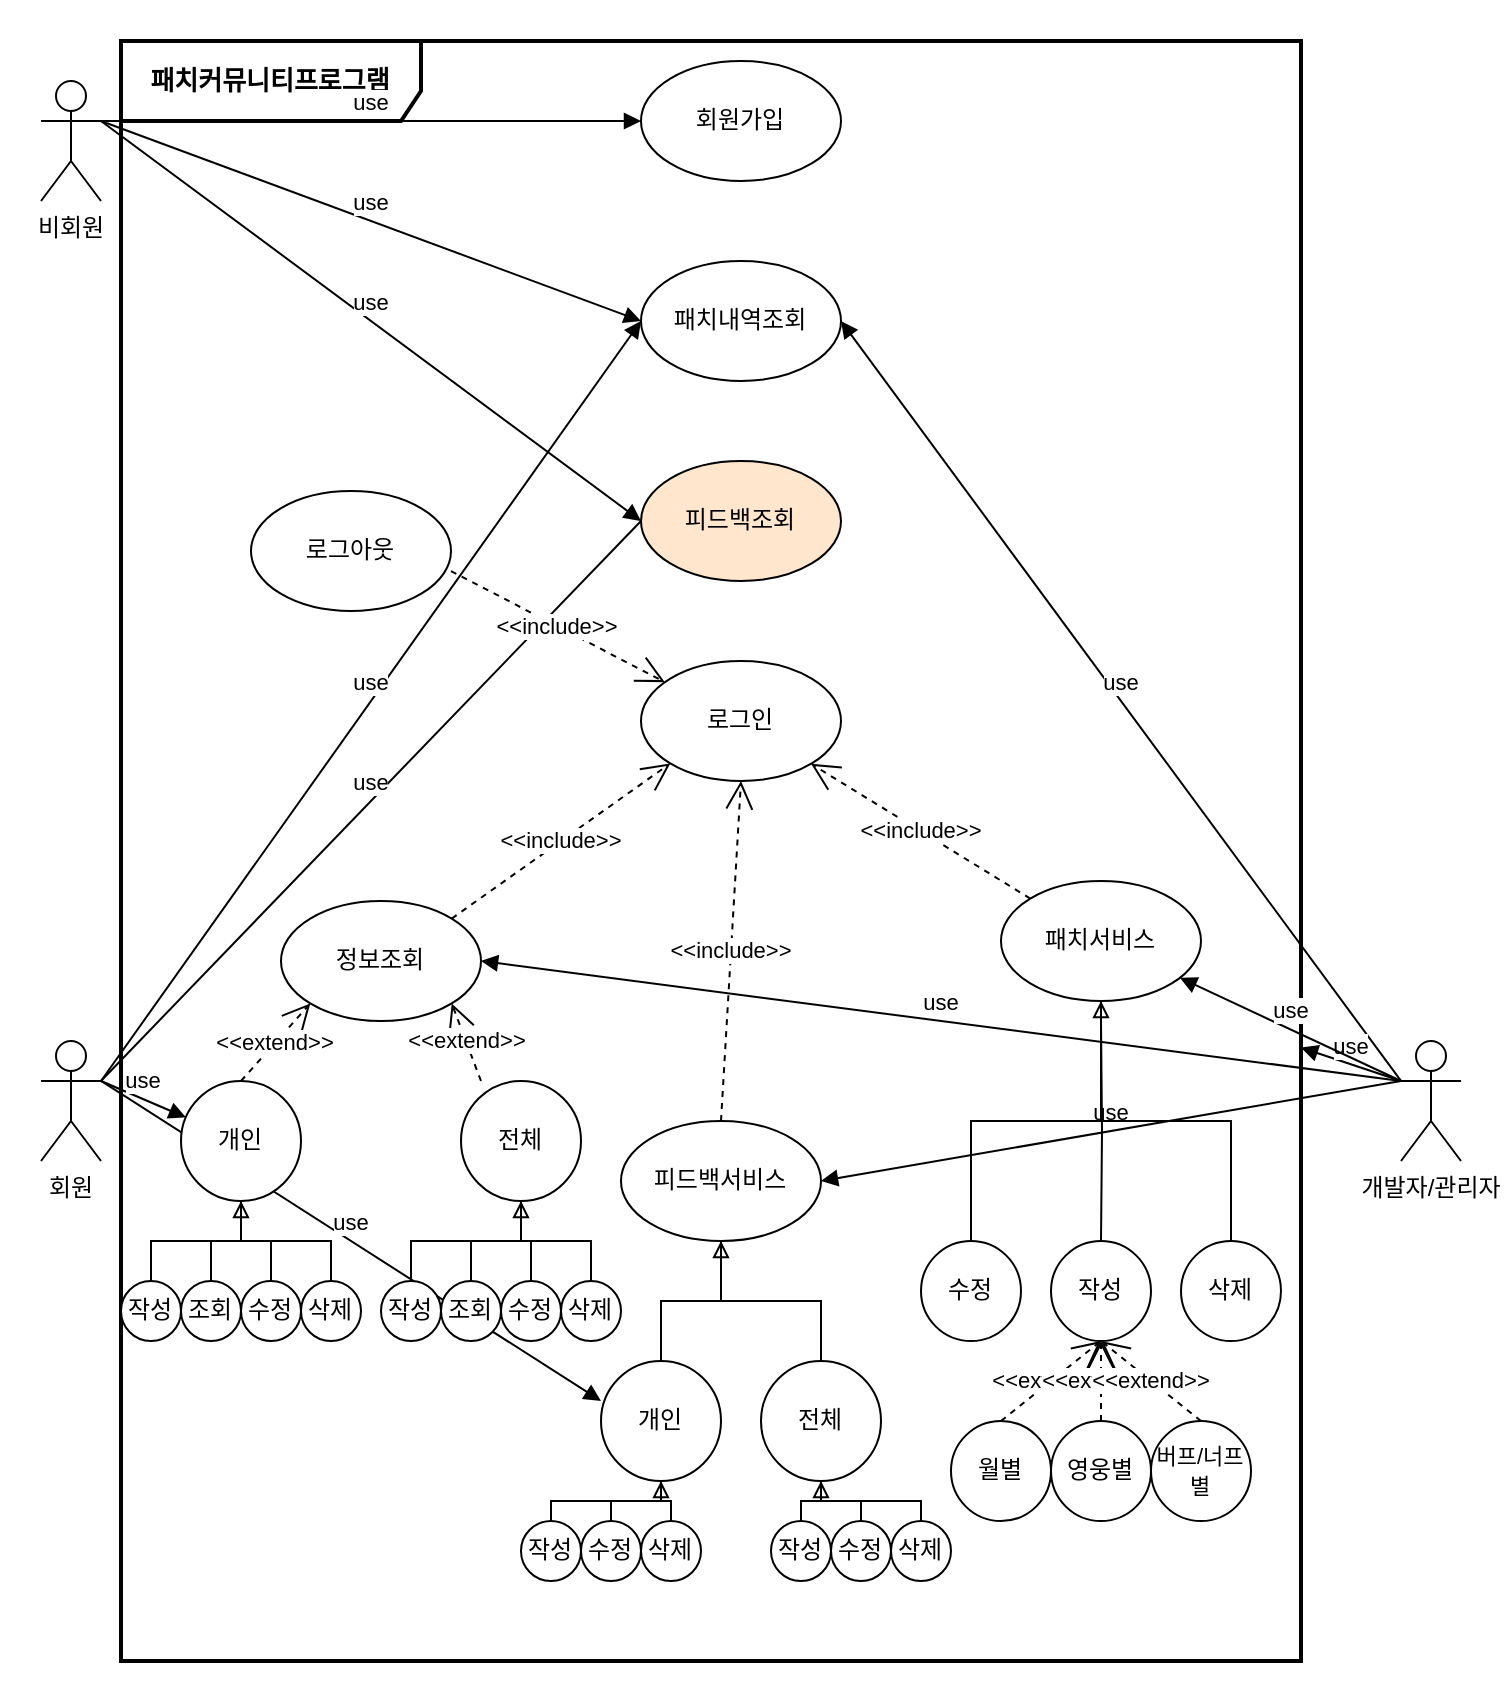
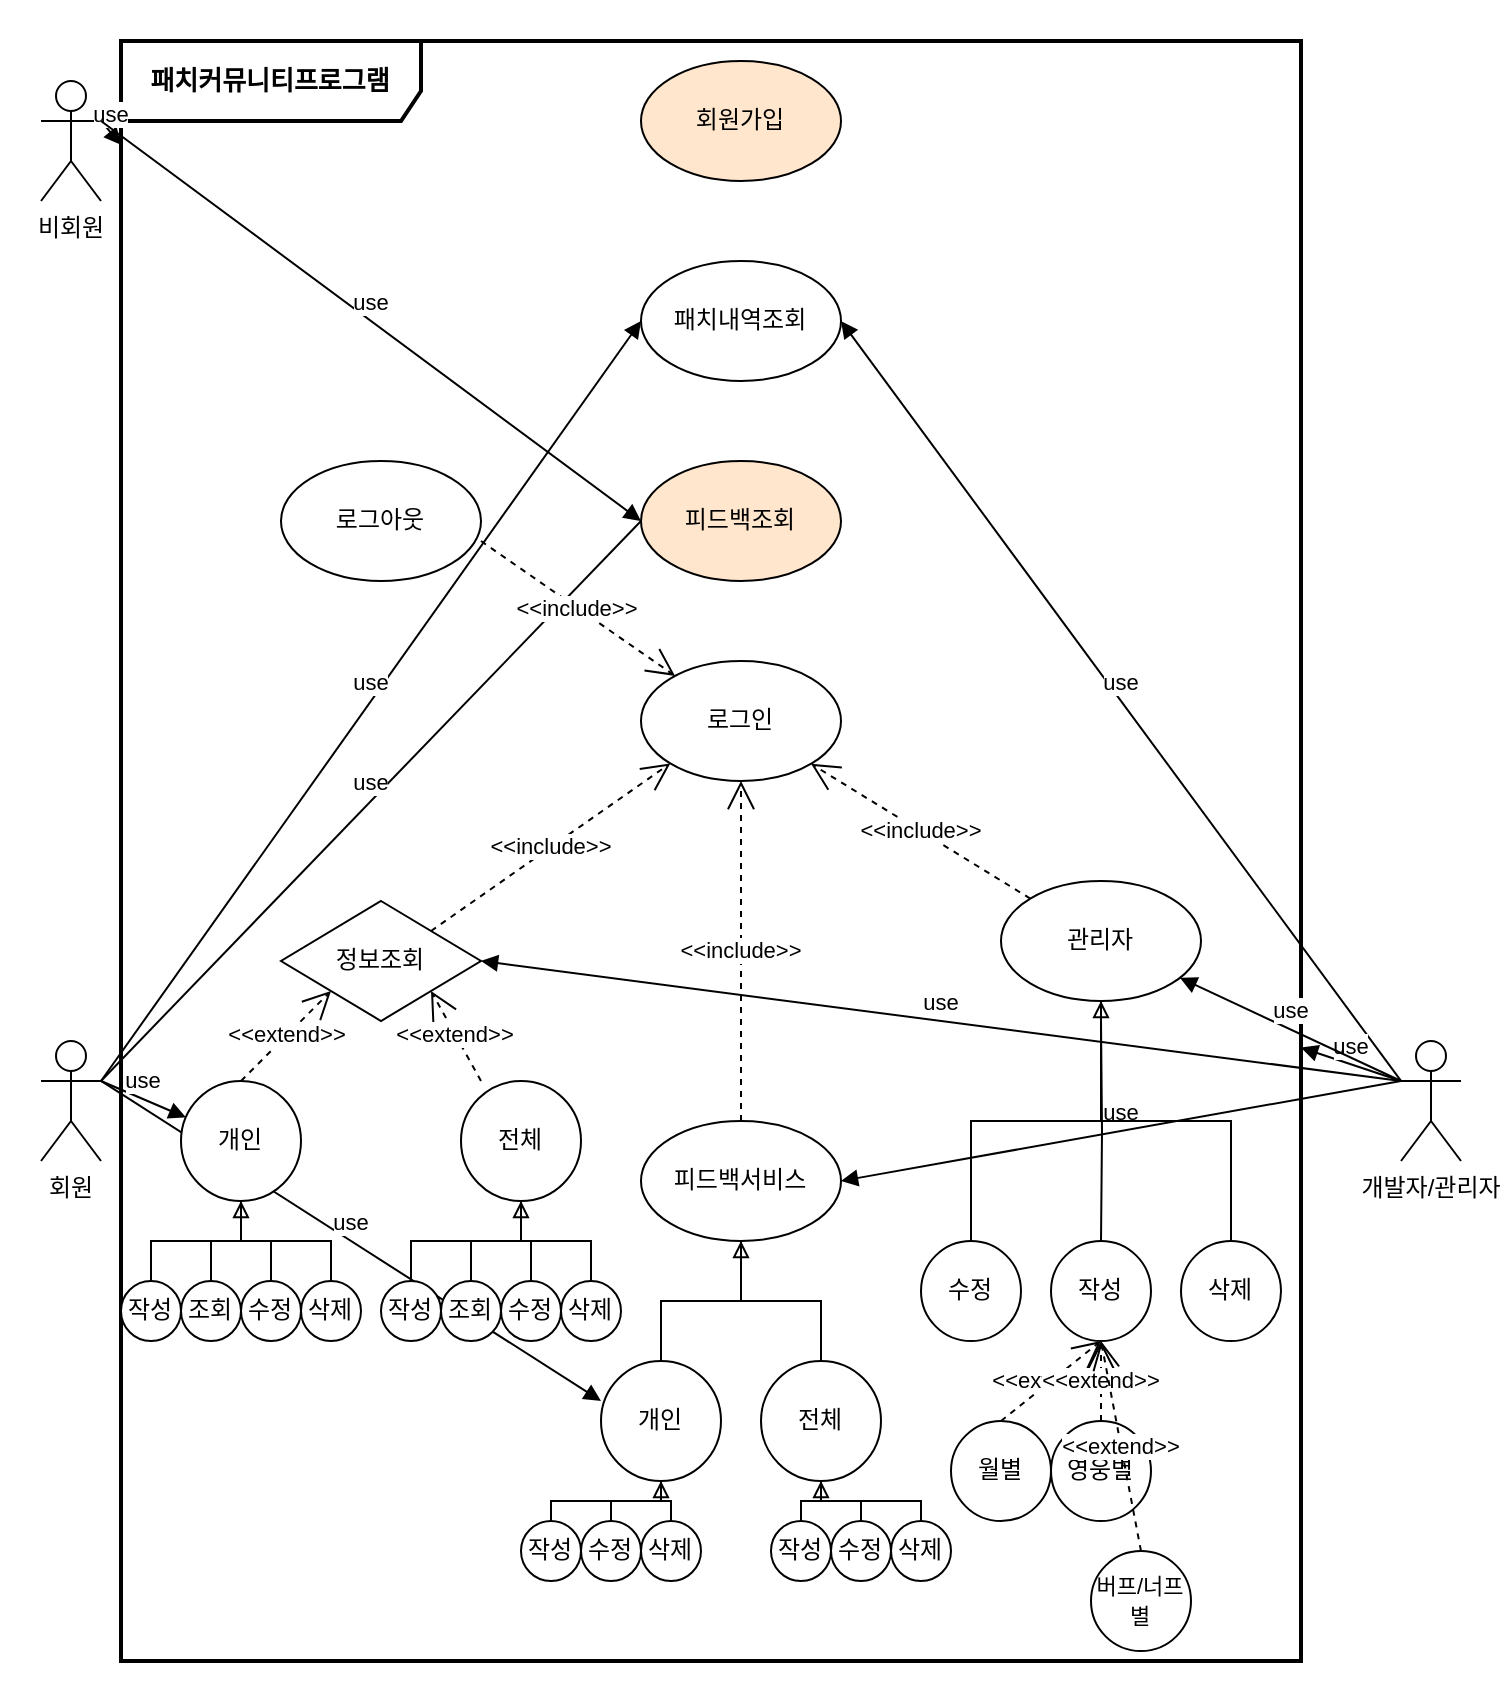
edge "비회원" -> "회원가입": removed, label "use"
node "회원가입": fillcolor #ffffff -> #ffe6cc
edge "비회원" -> "패치내역조회": now "비회원" -> "패치커뮤니티프로그램"
node "로그아웃": moved (351, 551) -> (381, 521)
node "패치서비스": label "패치서비스" -> "관리자"
node "정보조회": shape ellipse -> diamond
node "피드백서비스": moved (721, 1181) -> (741, 1181)
node "버프/너프별": moved (1201, 1471) -> (1141, 1601)
